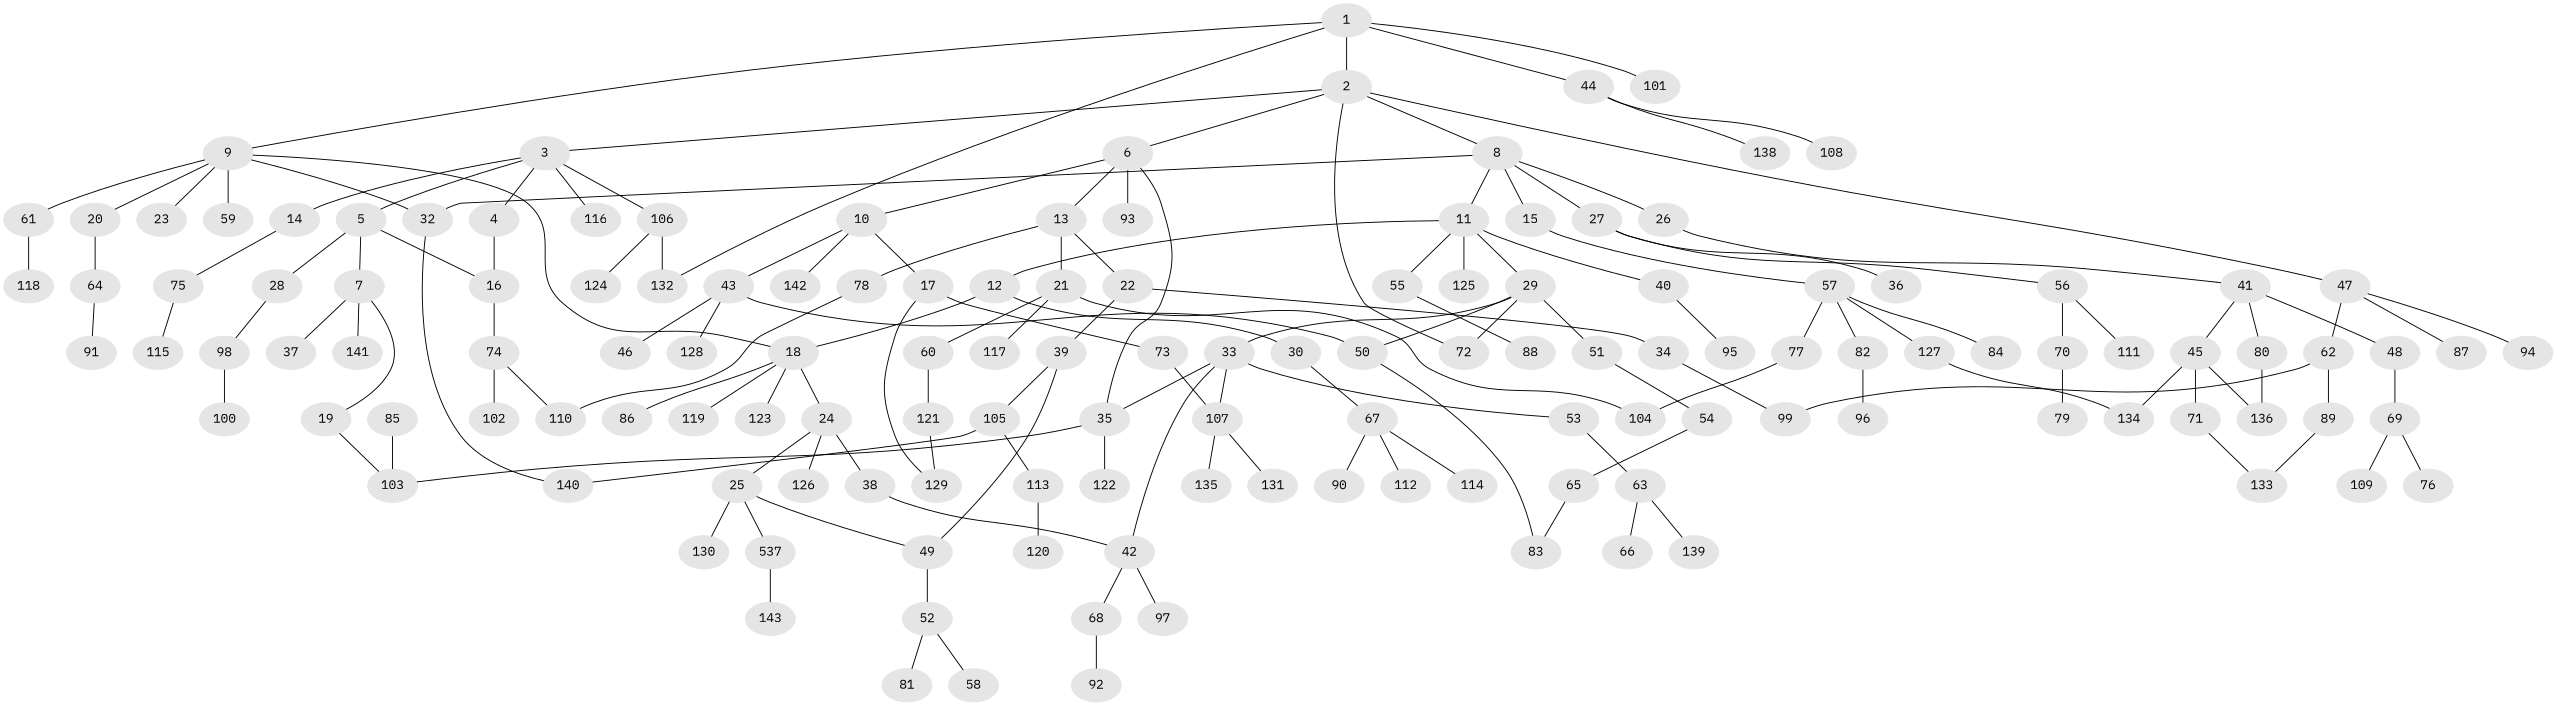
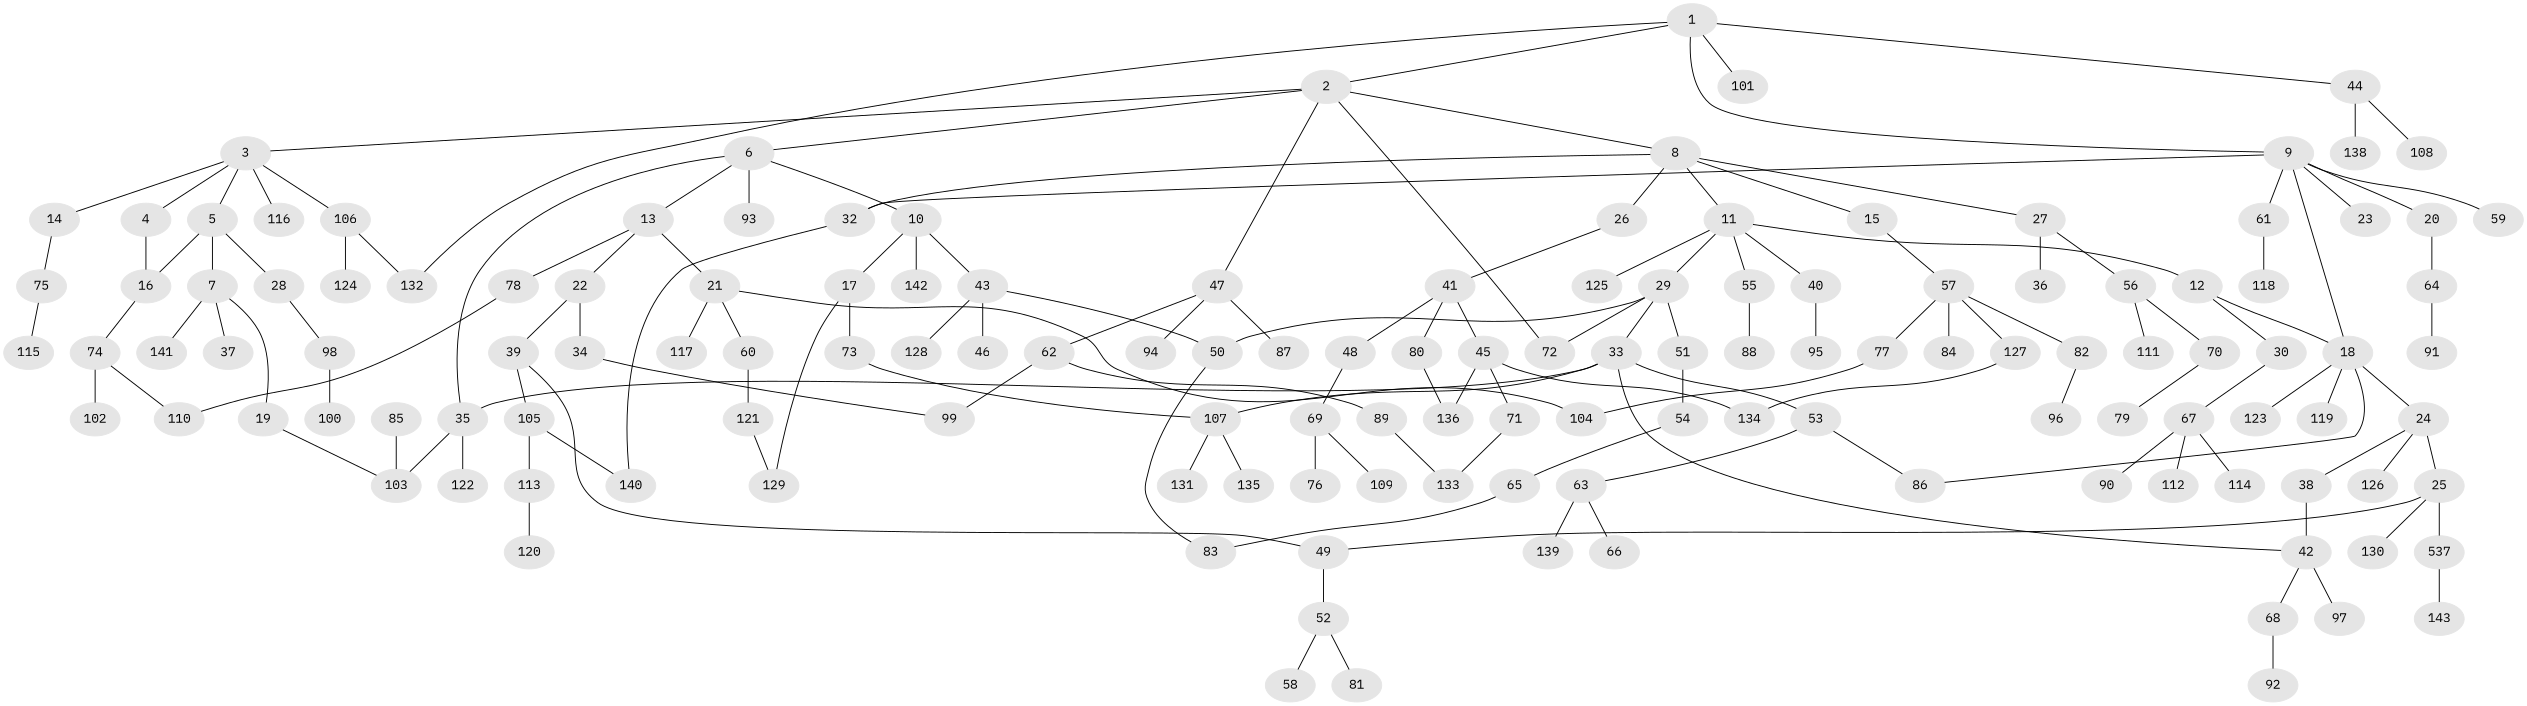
edge "53" -- "86": added
